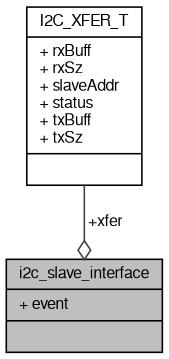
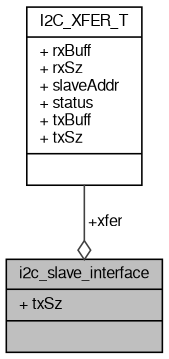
node "i2c_slave_interface": text "+ event" -> "+ txSz"
